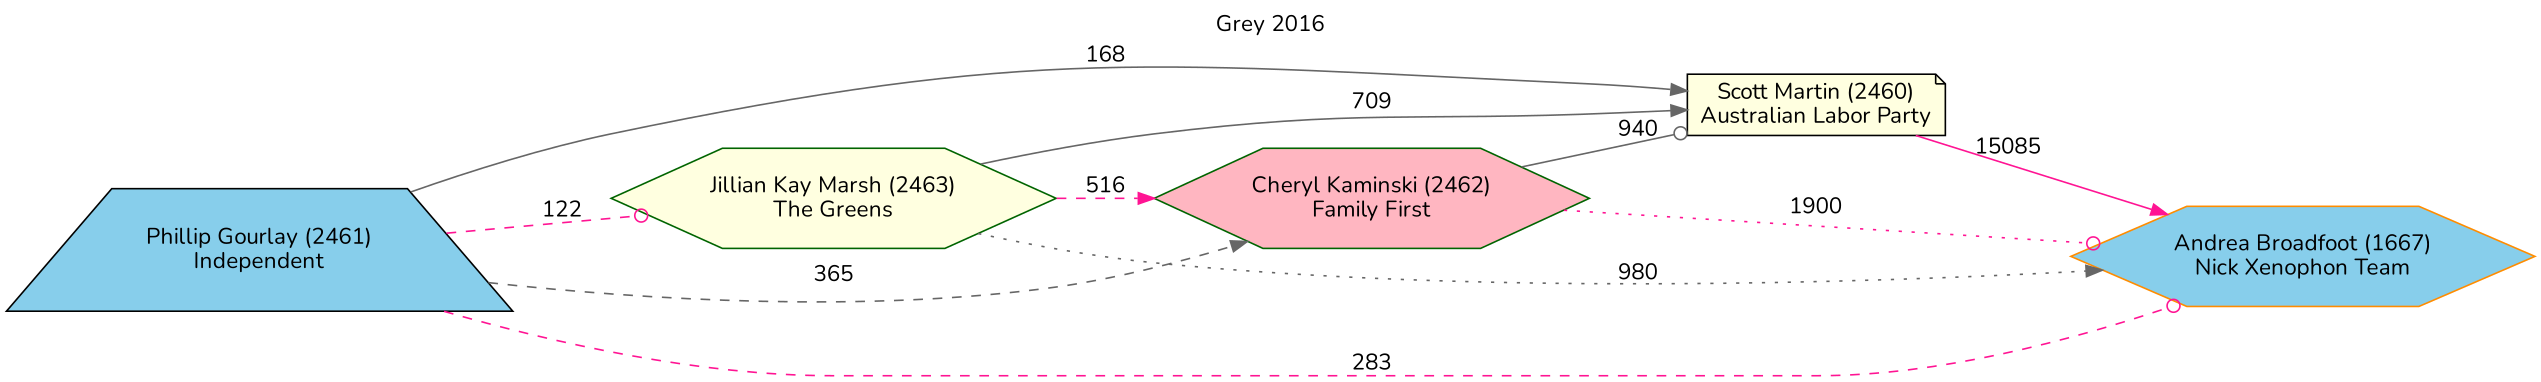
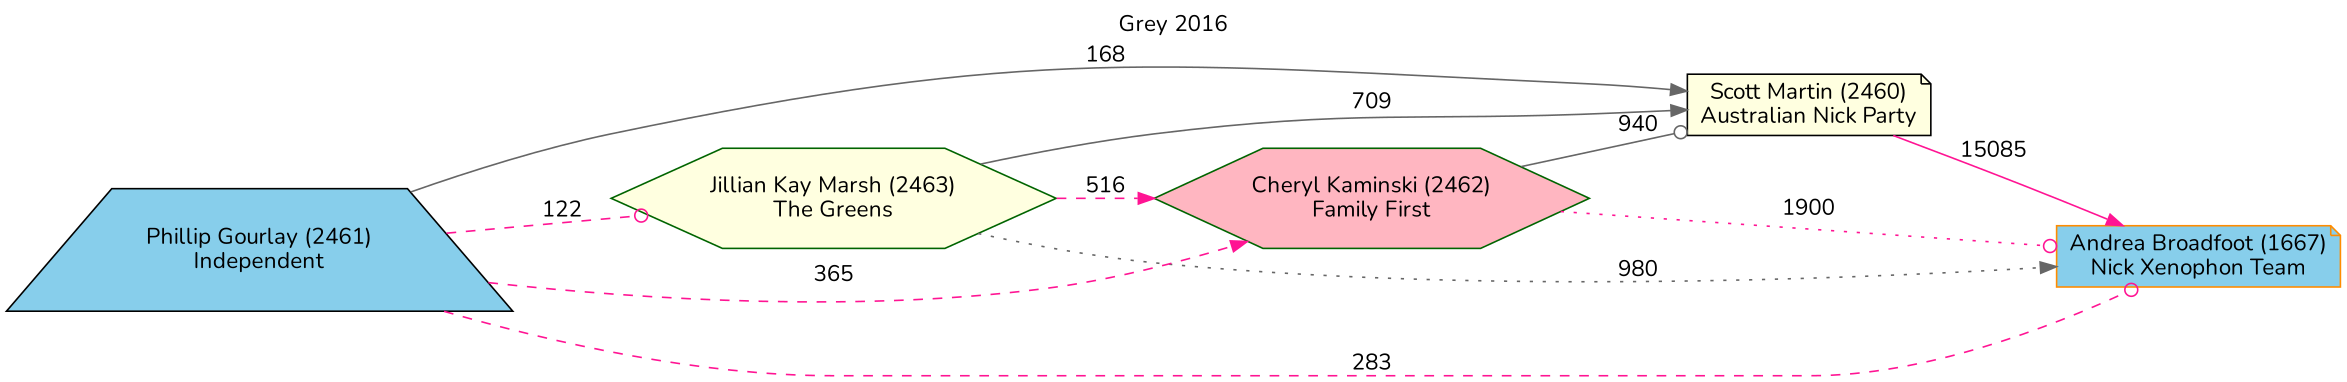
node "Scott Martin (2460) Australian Labor Party": label "Scott Martin (2460) Australian Labor Party" -> "Scott Martin (2460) Australian Nick Party"
node "Andrea Broadfoot (1667) Nick Xenophon Team": shape hexagon -> note
edge "Phillip Gourlay (2461) Independent" -> "Cheryl Kaminski (2462) Family First": color gray40 -> deeppink
